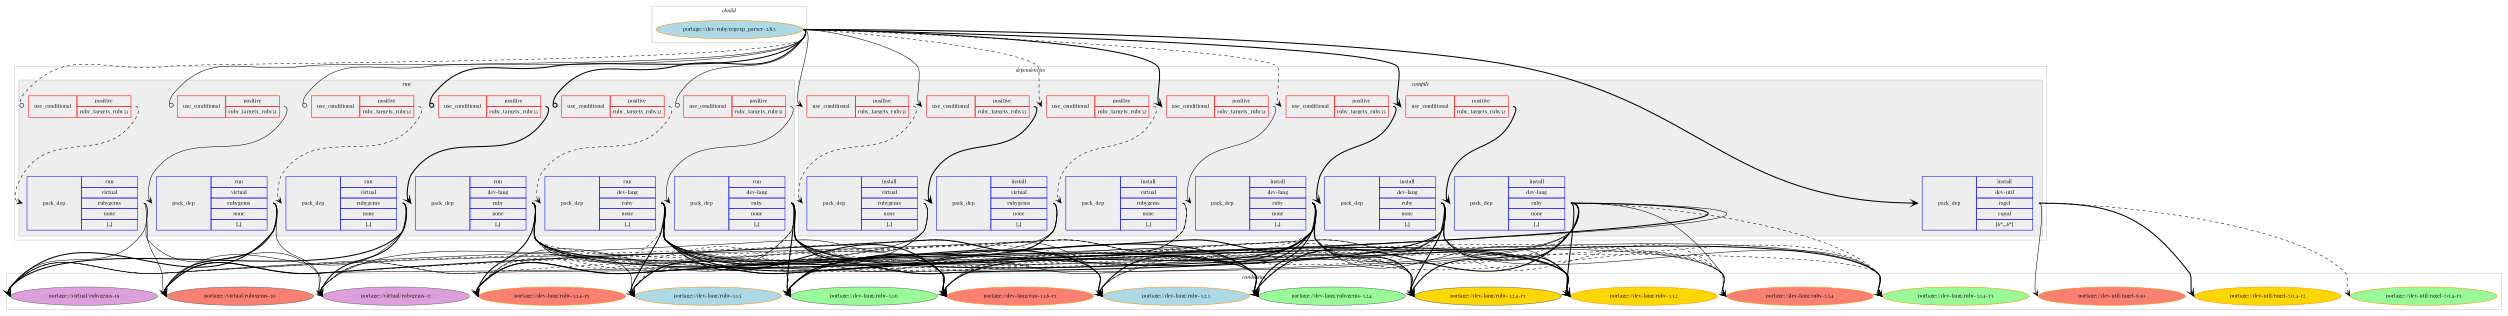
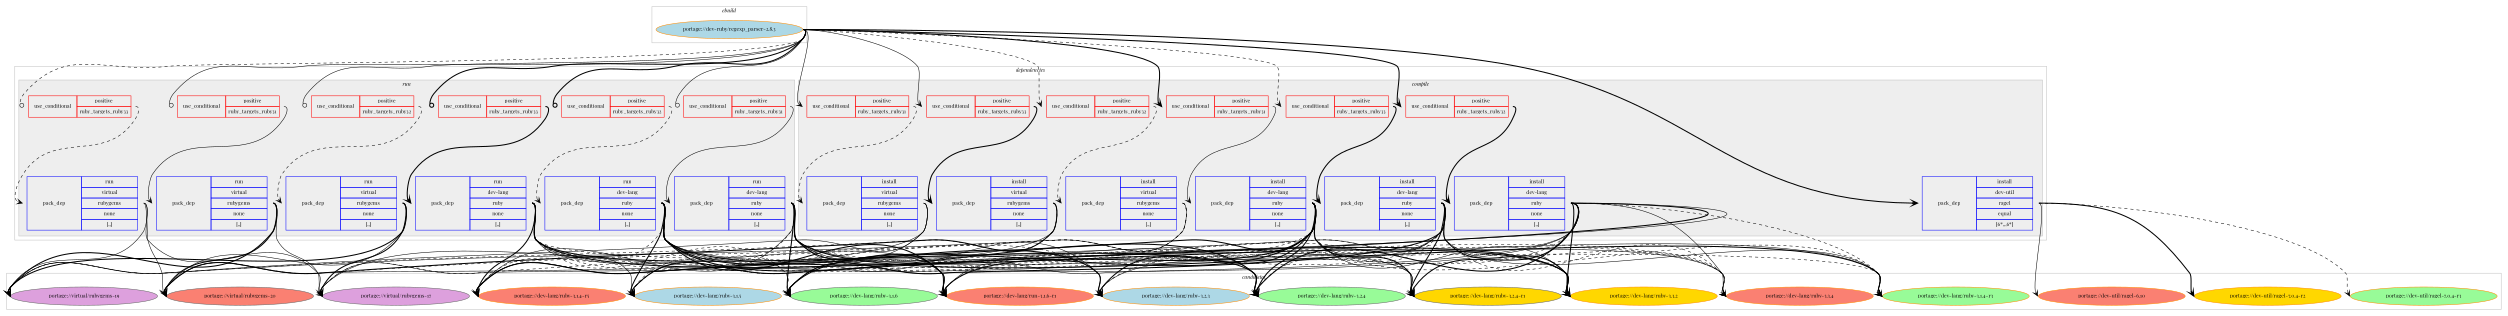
node "portage://dev-lang/rubygems-3.2.4": label "portage://dev-lang/rubygems-3.2.4" -> "portage://dev-lang/ruby-3.2.4"
